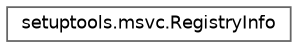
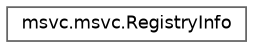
node "setuptools.msvc.RegistryInfo": label "setuptools.msvc.RegistryInfo" -> "msvc.msvc.RegistryInfo"
